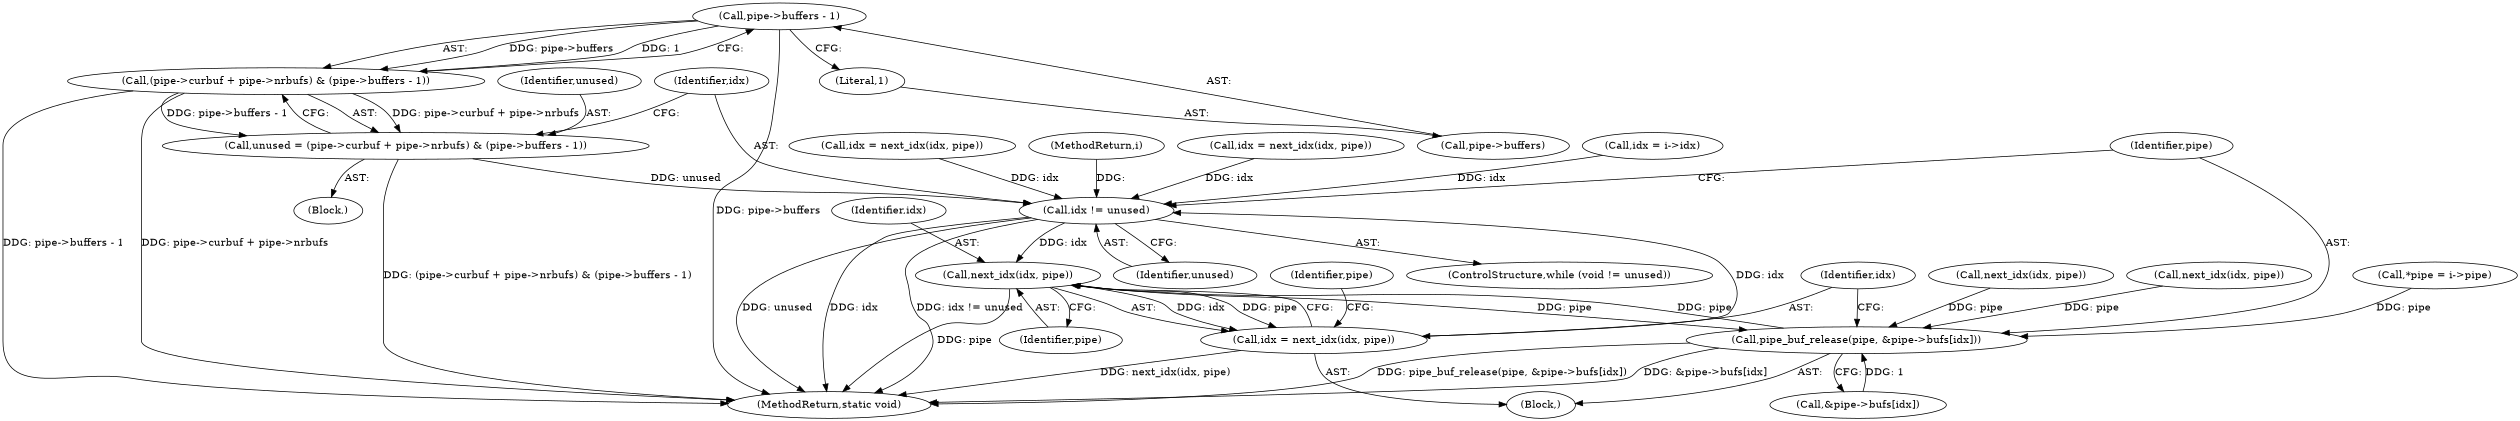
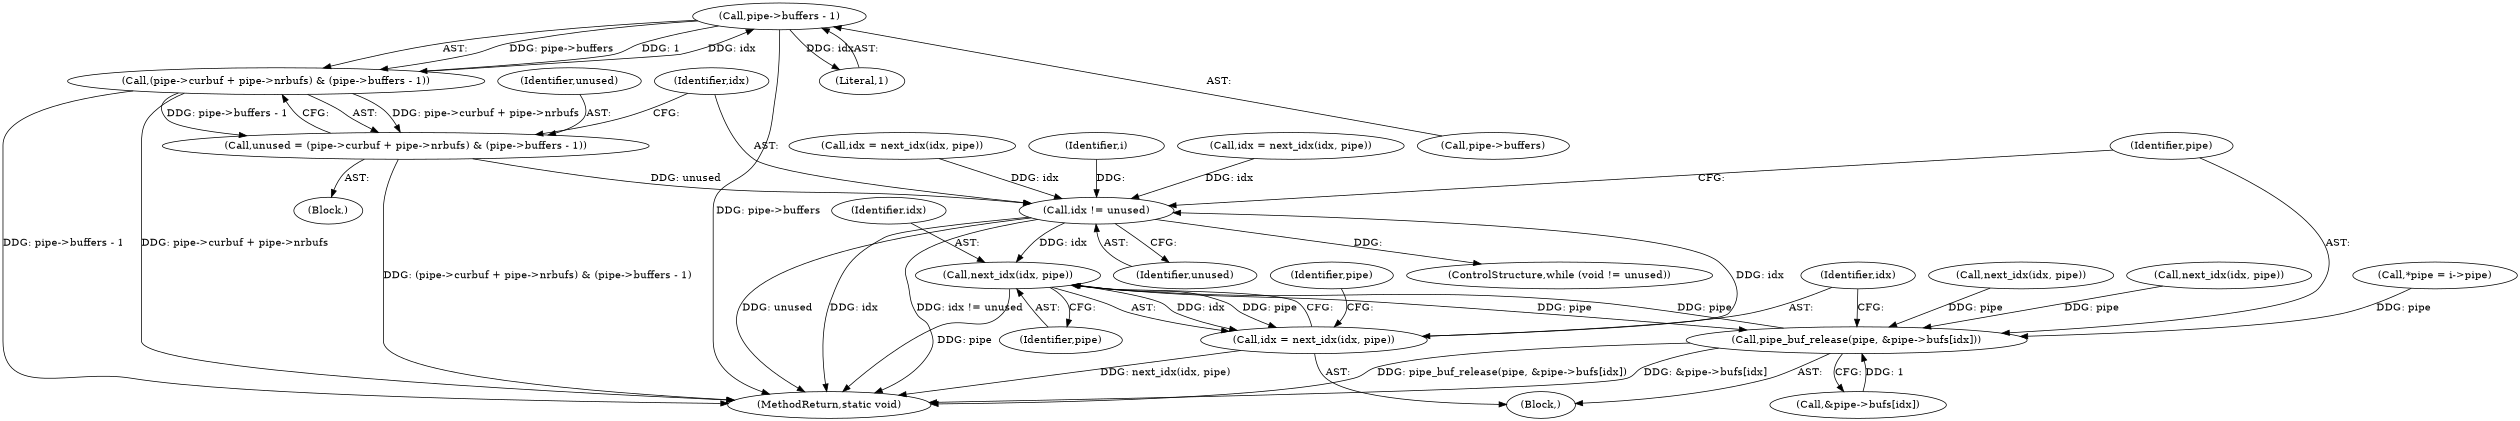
edge "(Call,(pipe->curbuf + pipe->nrbufs) & (pipe->buffers - 1))" -> "(Call,pipe->buffers - 1)": label "CFG: " -> "DDG: idx"
edge "(Call,pipe->buffers - 1)" -> "(Literal,1)": label "CFG: " -> "DDG: idx"
edge "(Literal,1)" -> "(Call,pipe->buffers)": now "(Literal,1)" -> "(Call,pipe->buffers - 1)"
node "(MethodReturn,i)": label "(MethodReturn,i)" -> "(Identifier,i)"
node "(Call,idx = i->idx)": removed
edge "(Call,idx != unused)" -> "(ControlStructure,while (void != unused))": label "AST: " -> "DDG: "
